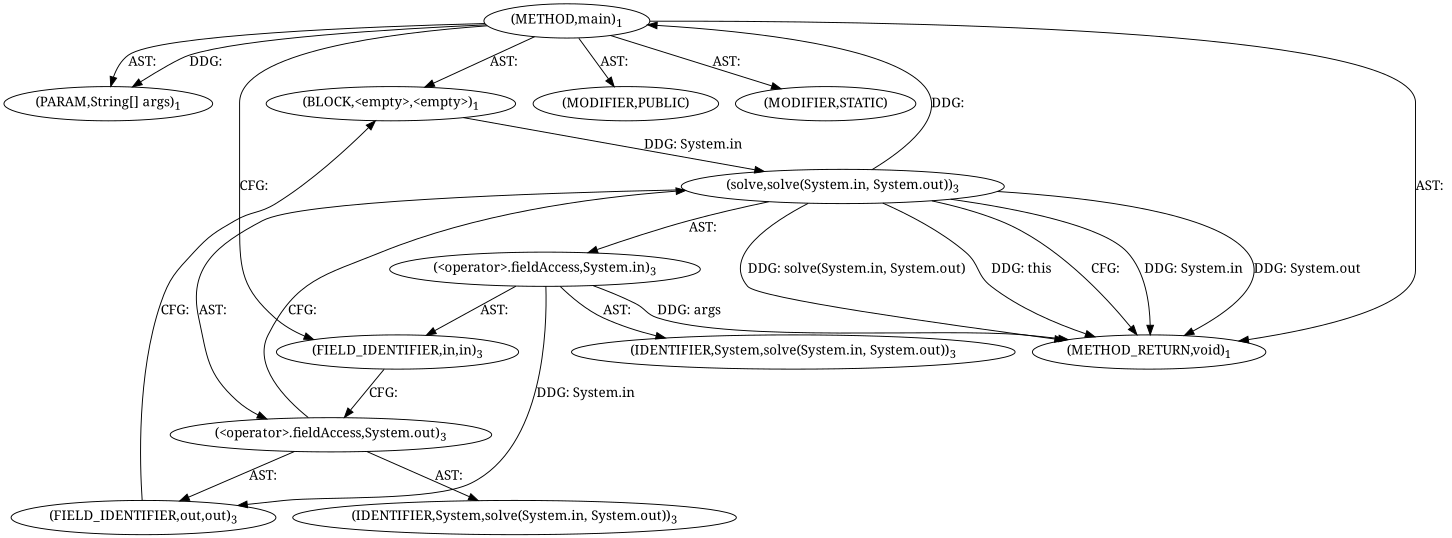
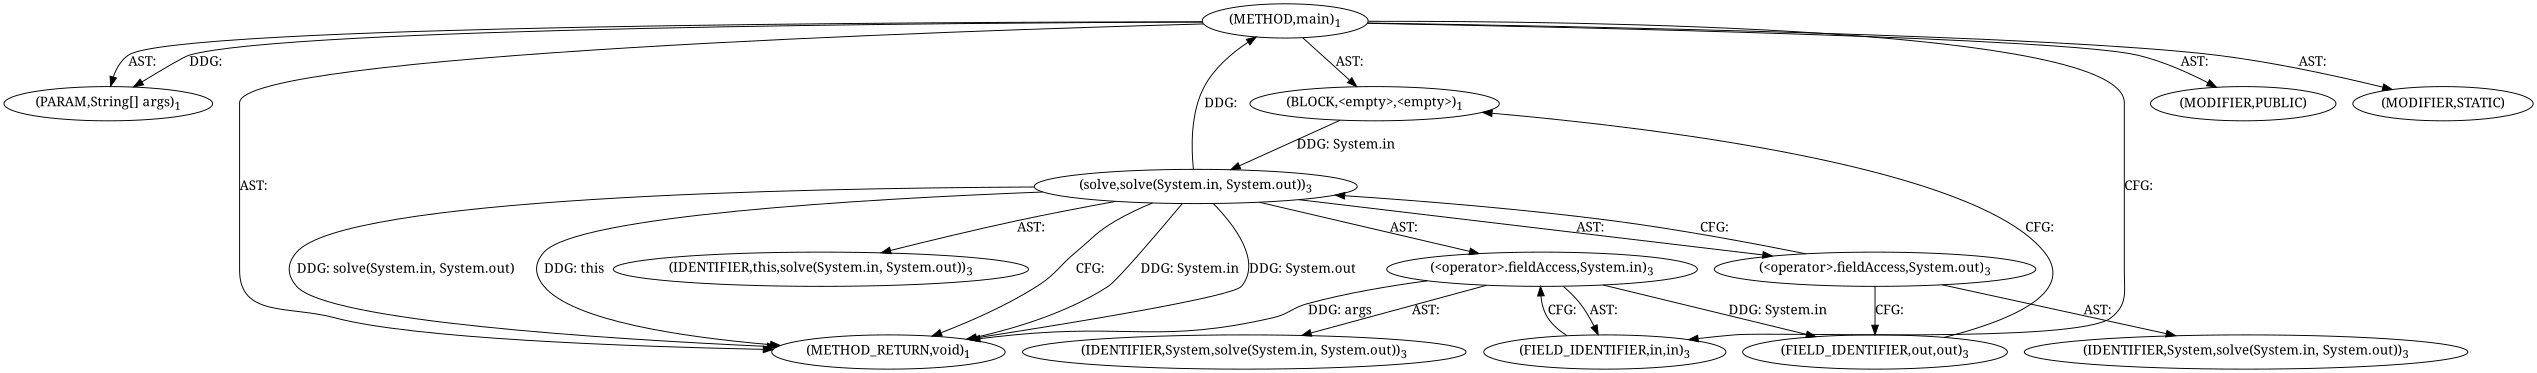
node "(IDENTIFIER,this,solve(System.in, System.out))": added
edge "(FIELD_IDENTIFIER,in,in)" -> "(<operator>.fieldAccess,System.out)": now "(FIELD_IDENTIFIER,in,in)" -> "(<operator>.fieldAccess,System.in)"
edge "(<operator>.fieldAccess,System.out)" -> "(FIELD_IDENTIFIER,out,out)": label "AST: " -> "CFG: "
